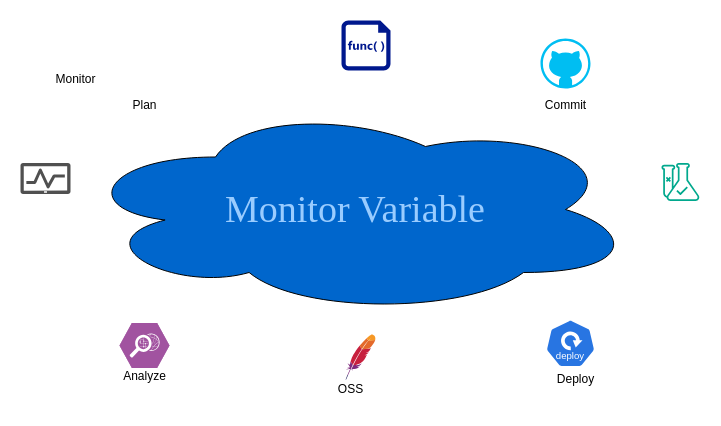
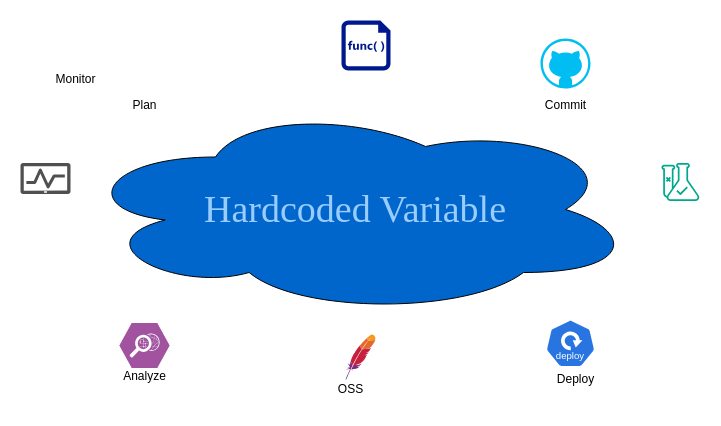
node "Monitor Variable": label "Monitor Variable" -> "Hardcoded Variable"
